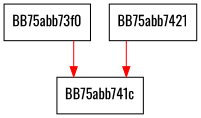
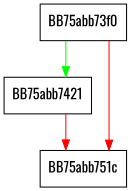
edge "BB75abb73f0" -> "BB75abb7421": added
node "BB75abb741c": label "BB75abb741c" -> "BB75abb751c"
